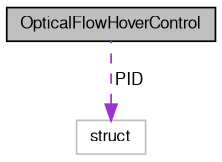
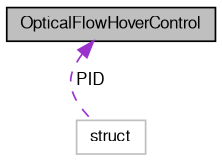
edge "OpticalFlowHoverControl" -> "struct": reversed
